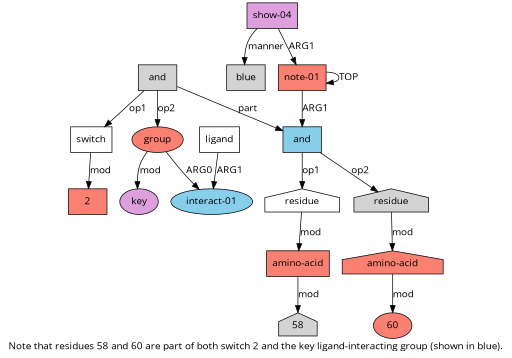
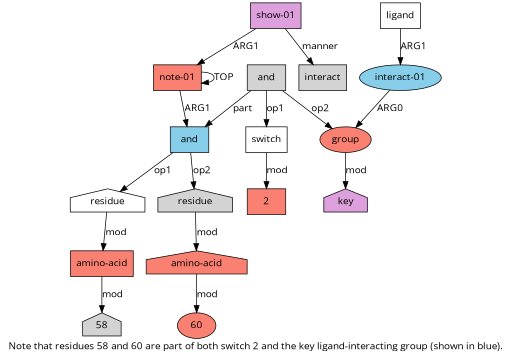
node "show-04": label "show-04" -> "show-01"
node "blue": label "blue" -> "interact"
edge "group" -> "interact-01": reversed
node "key": shape ellipse -> house
